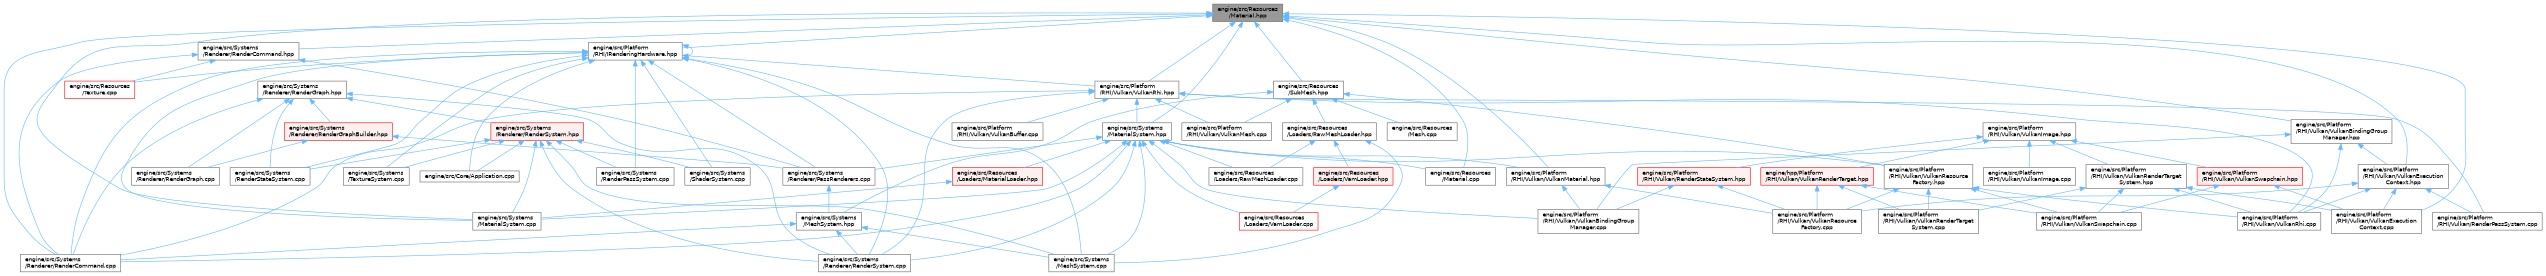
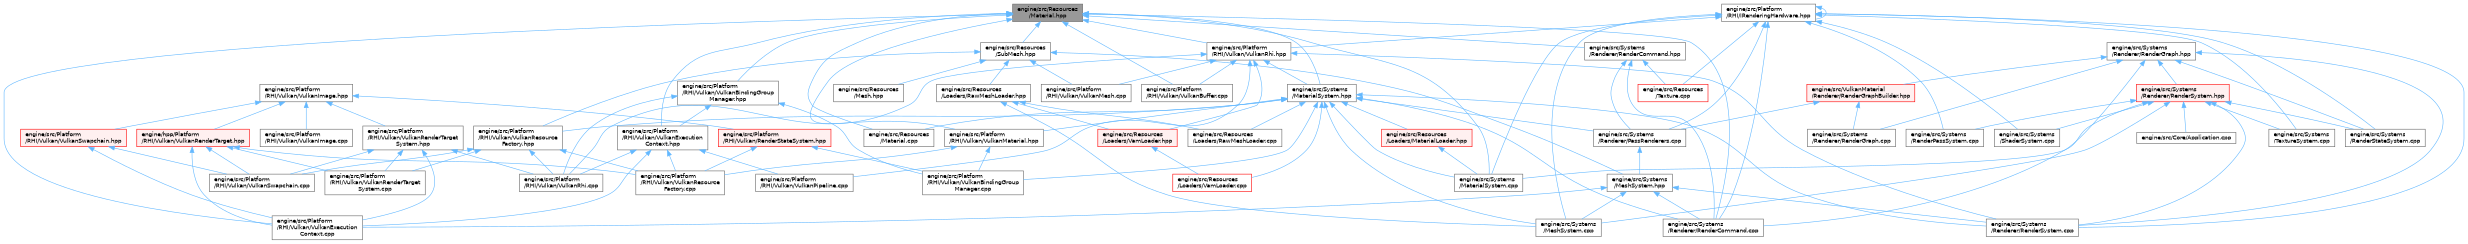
edge "engine/src/Platform /RHI/IRenderingHardware.hpp" -> "engine/src/Resources /Material.hpp": now "engine/src/Platform /RHI/Vulkan/VulkanBuffer.cpp" -> "engine/src/Resources /Material.hpp"
edge "engine/src/Core/Application.cpp" -> "engine/src/Platform /RHI/IRenderingHardware.hpp": removed
edge "engine/src/Systems /Renderer/RenderCommand.cpp" -> "engine/src/Platform /RHI/Vulkan/VulkanRhi.hpp": now "engine/src/Resources /Loaders/VamLoader.hpp" -> "engine/src/Platform /RHI/Vulkan/VulkanRhi.hpp"
node "engine/src/Systems /Renderer/RenderGraphBuilder.hpp": label "engine/src/Systems /Renderer/RenderGraphBuilder.hpp" -> "engine/src/VulkanMaterial /Renderer/RenderGraphBuilder.hpp"
node "engine/src/Resources /Mesh.cpp": label "engine/src/Resources /Mesh.cpp" -> "engine/src/Resources /Mesh.hpp"
edge "engine/src/Platform /RHI/Vulkan/VulkanExecution Context.cpp" -> "engine/hpp/Platform /RHI/Vulkan/VulkanRenderTarget.hpp": added
edge "engine/src/Platform /RHI/Vulkan/VulkanExecution Context.cpp" -> "engine/src/Systems /MeshSystem.hpp": added
node "engine/src/Platform /RHI/Vulkan/RenderPassSystem.cpp": label "engine/src/Platform /RHI/Vulkan/RenderPassSystem.cpp" -> "engine/src/Platform /RHI/Vulkan/VulkanPipeline.cpp"
